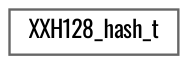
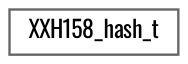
node "XXH128_hash_t": label "XXH128_hash_t" -> "XXH158_hash_t"
